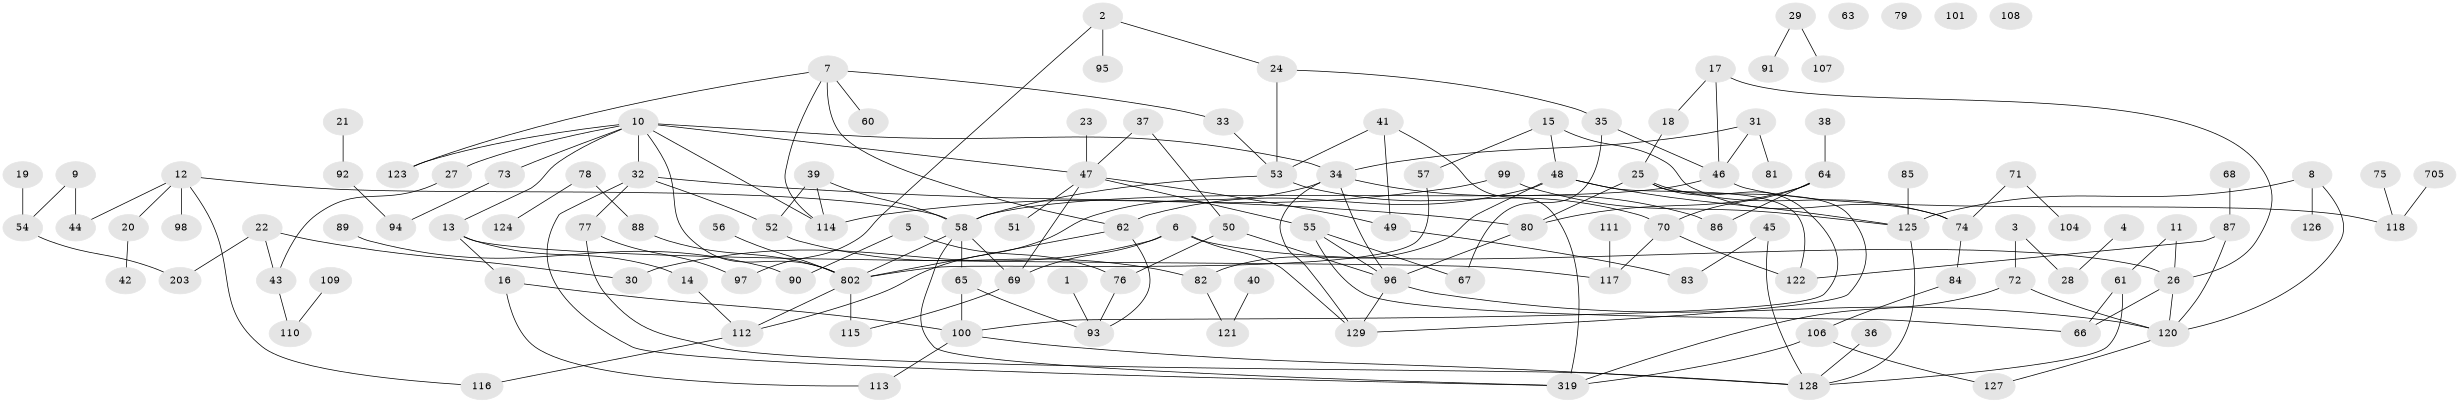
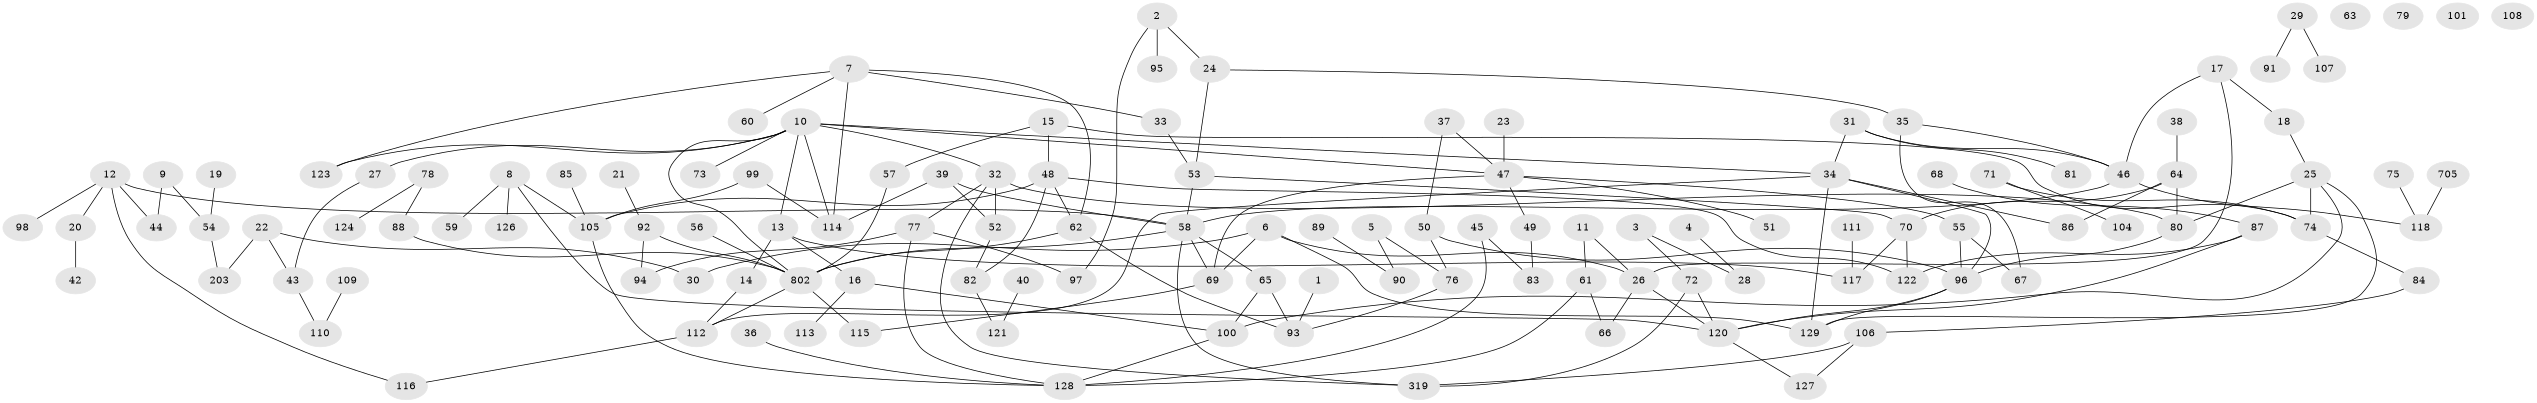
node "41": removed
edge "73" -- "94": now "77" -- "94"
node "59": added
node "125": label "125" -> "105"
edge "92" -- "802": added
edge "55" -- "66": removed
edge "100" -- "113": removed
